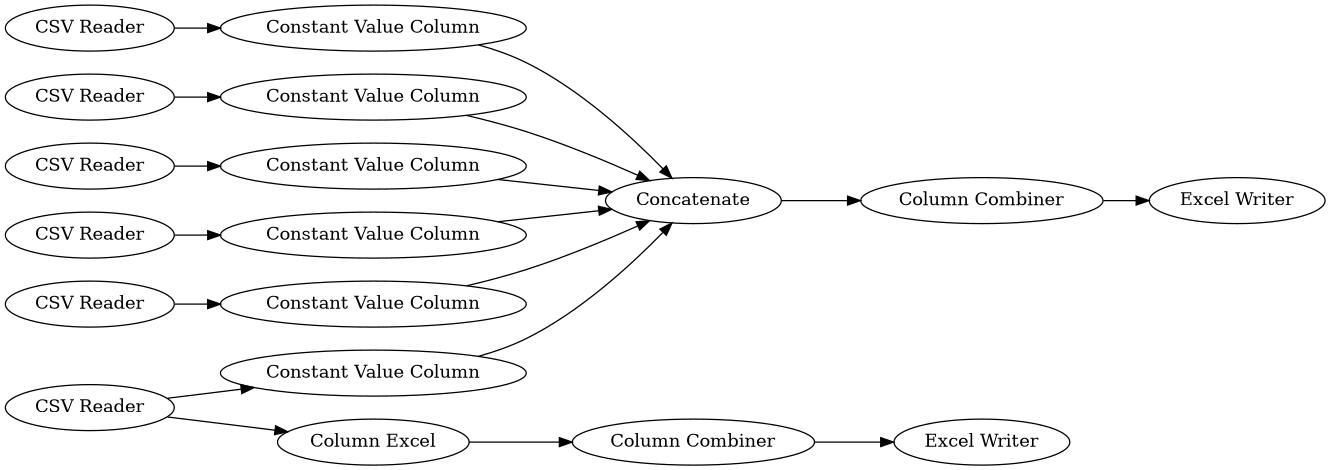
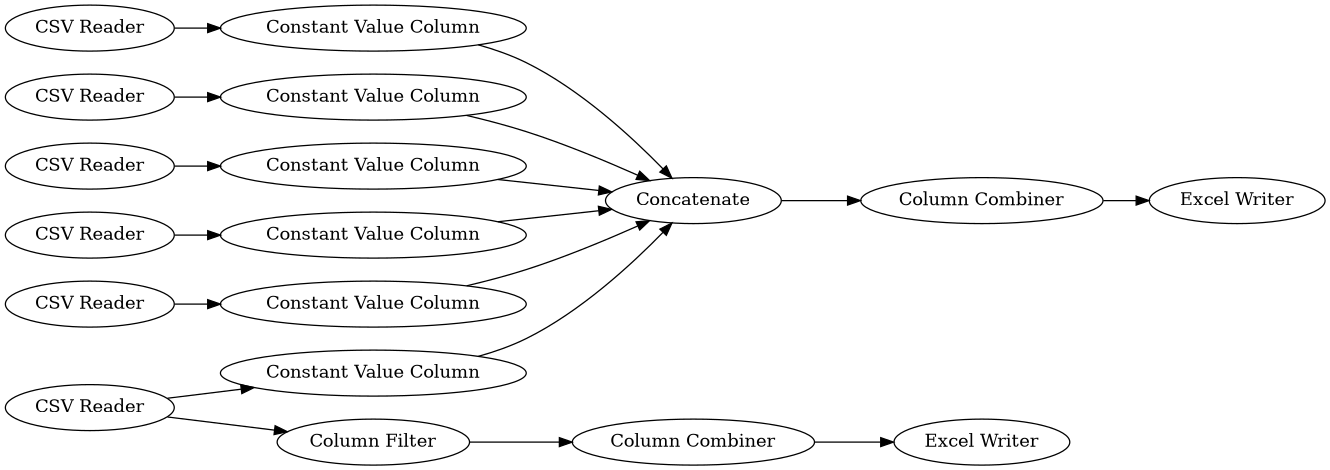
node "Column Excel": label "Column Excel" -> "Column Filter"
